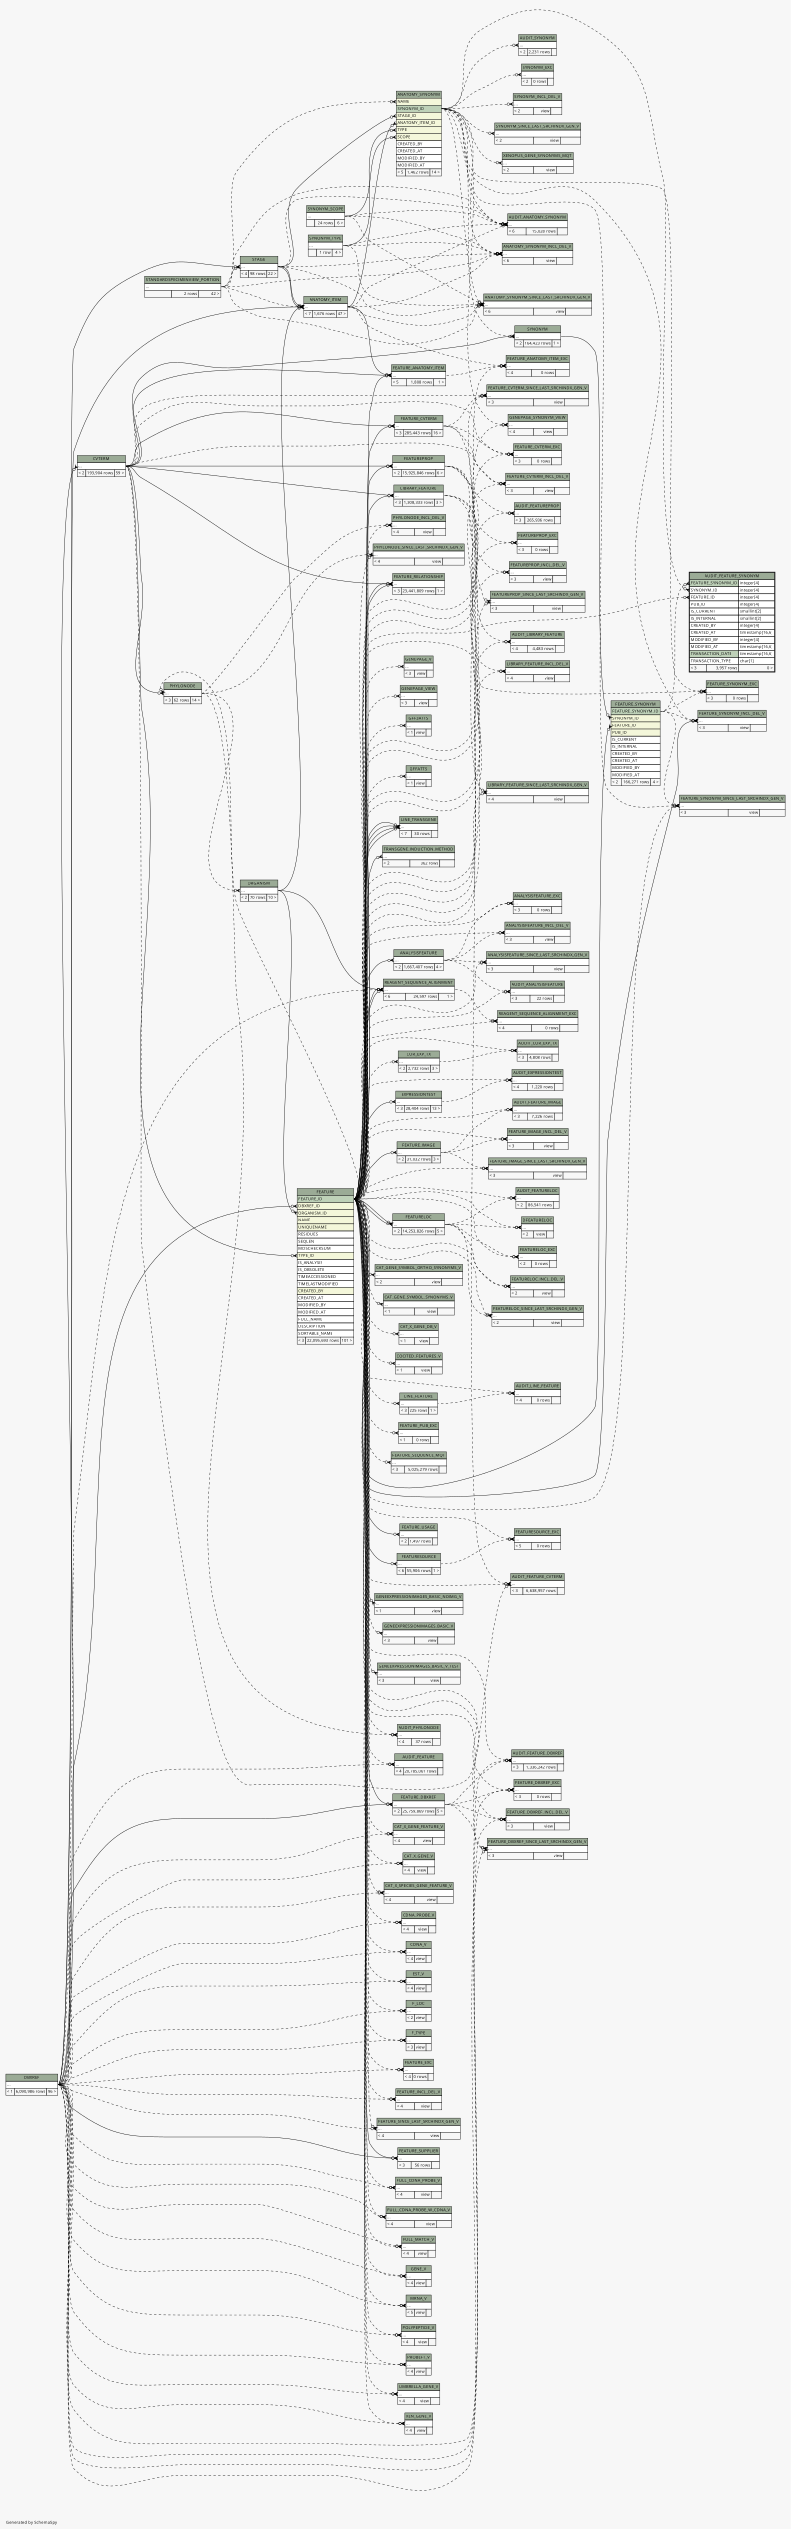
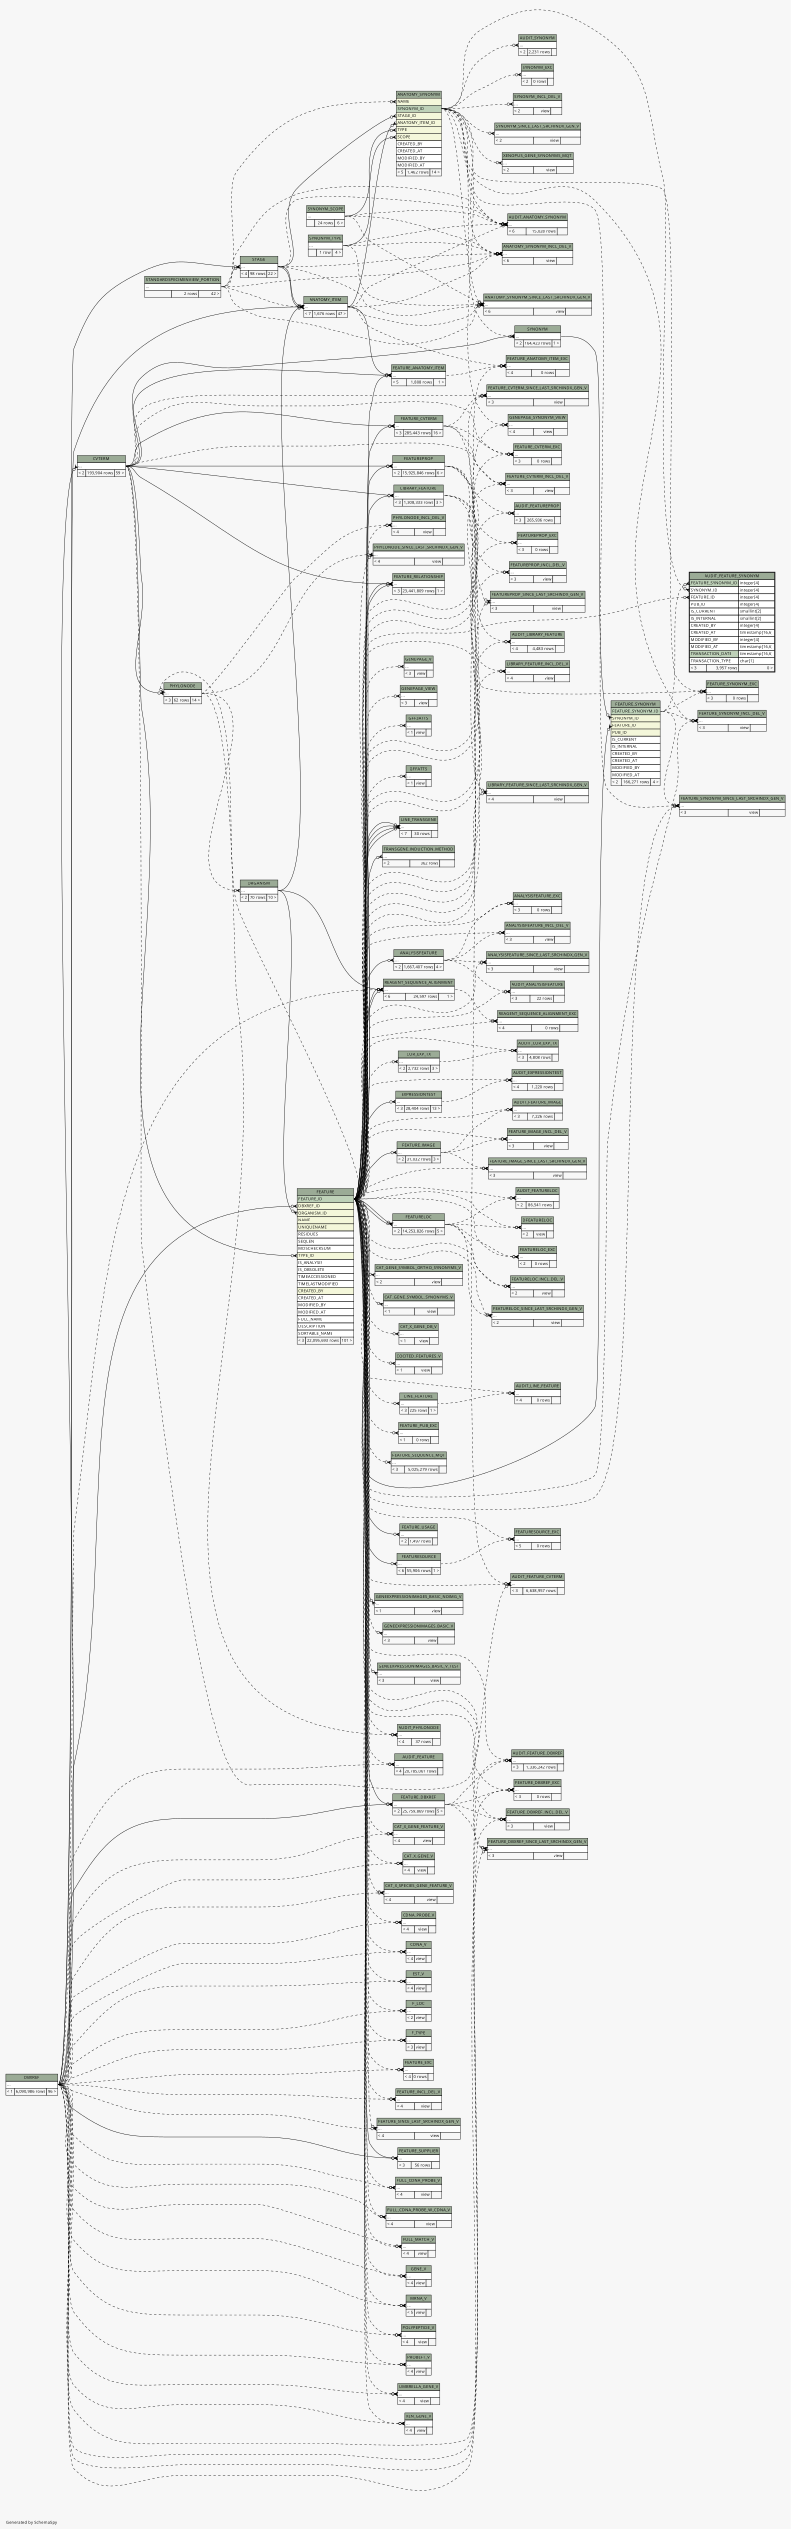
edge "FEATURE" -> "FEATURE_SYNONYM_INCL_DEL_V": style solid -> dashed
